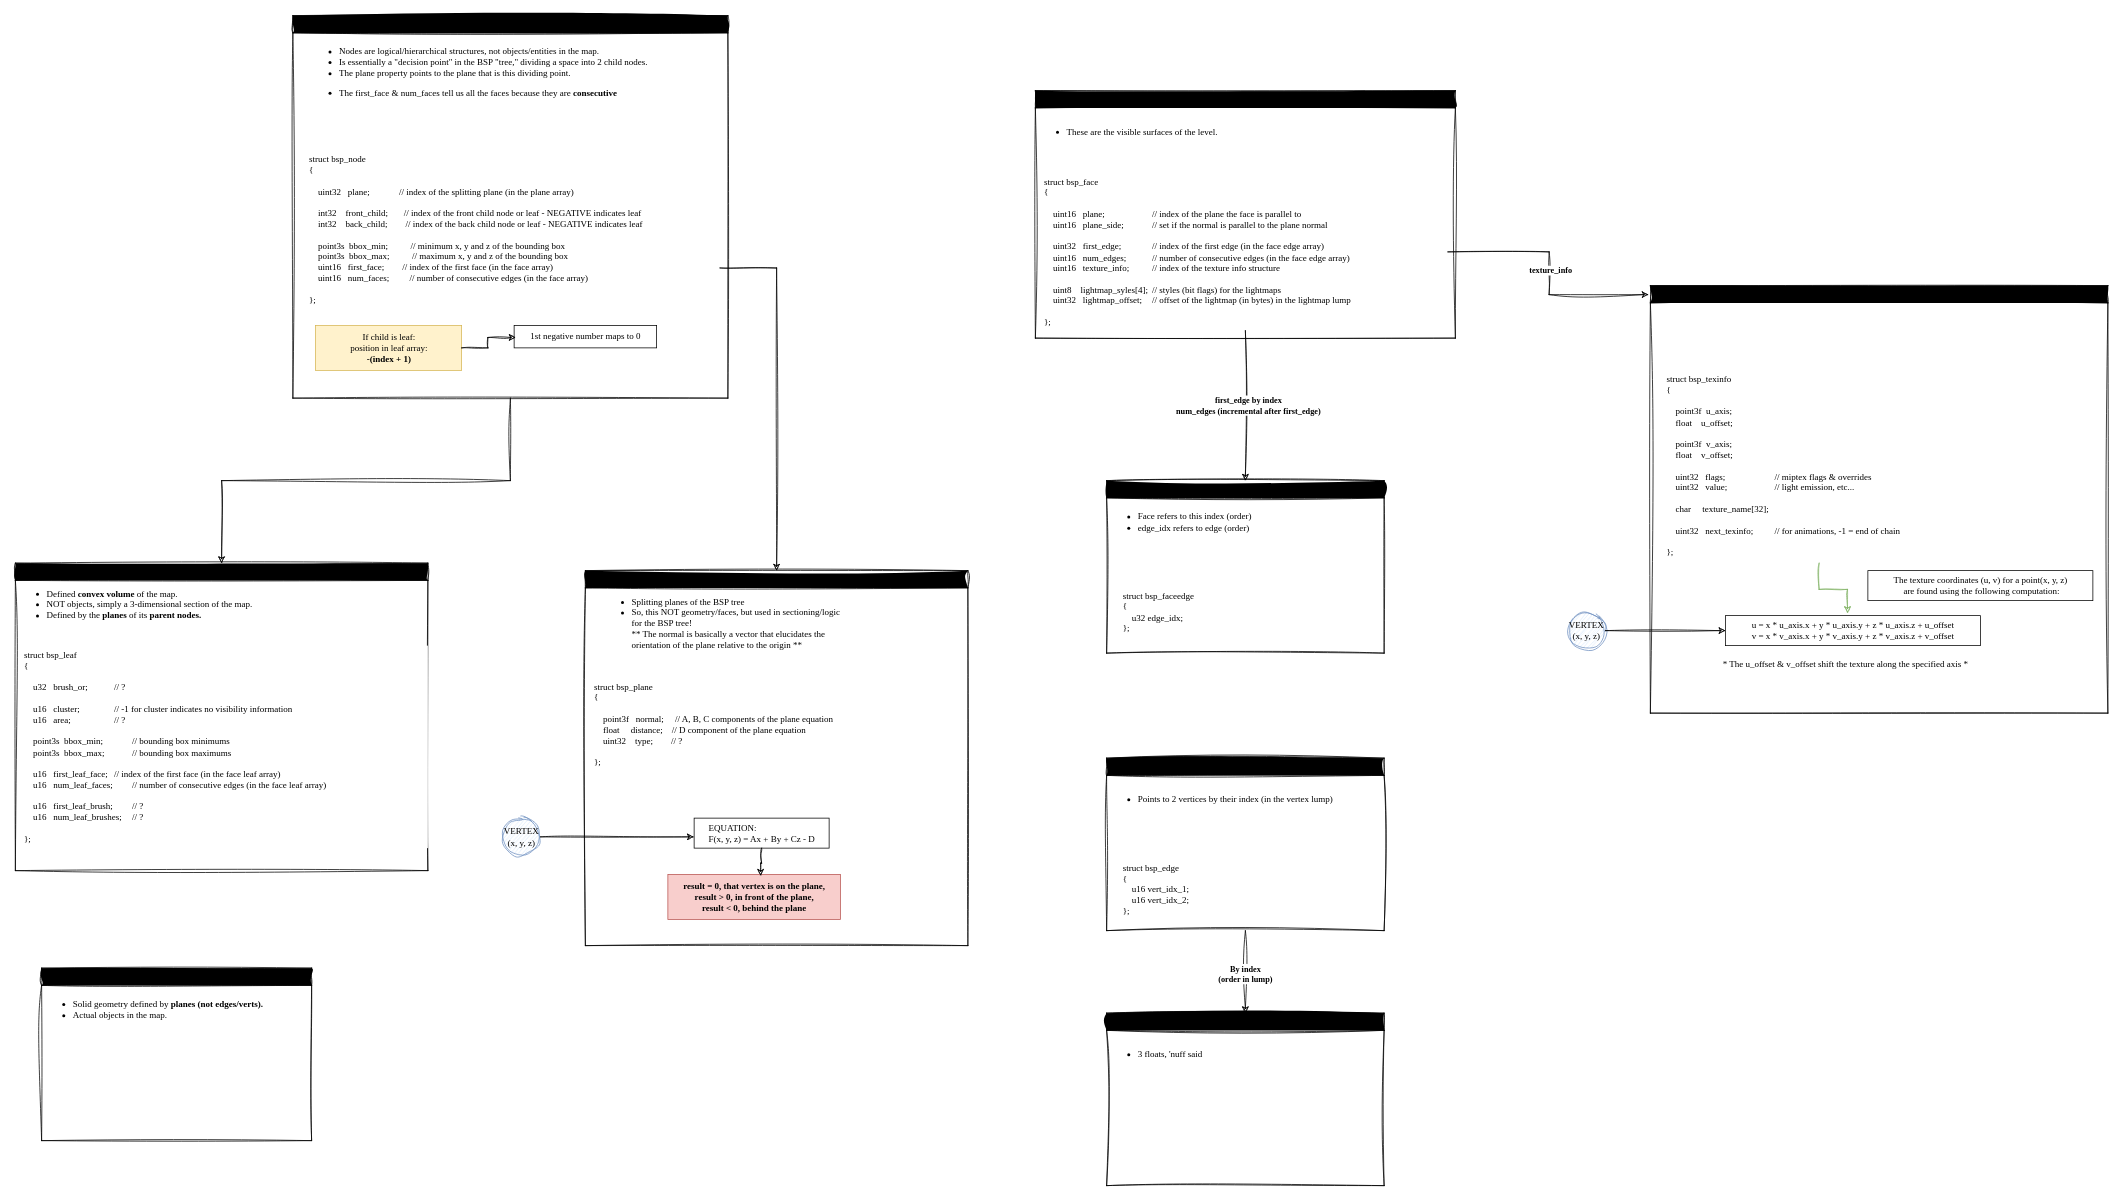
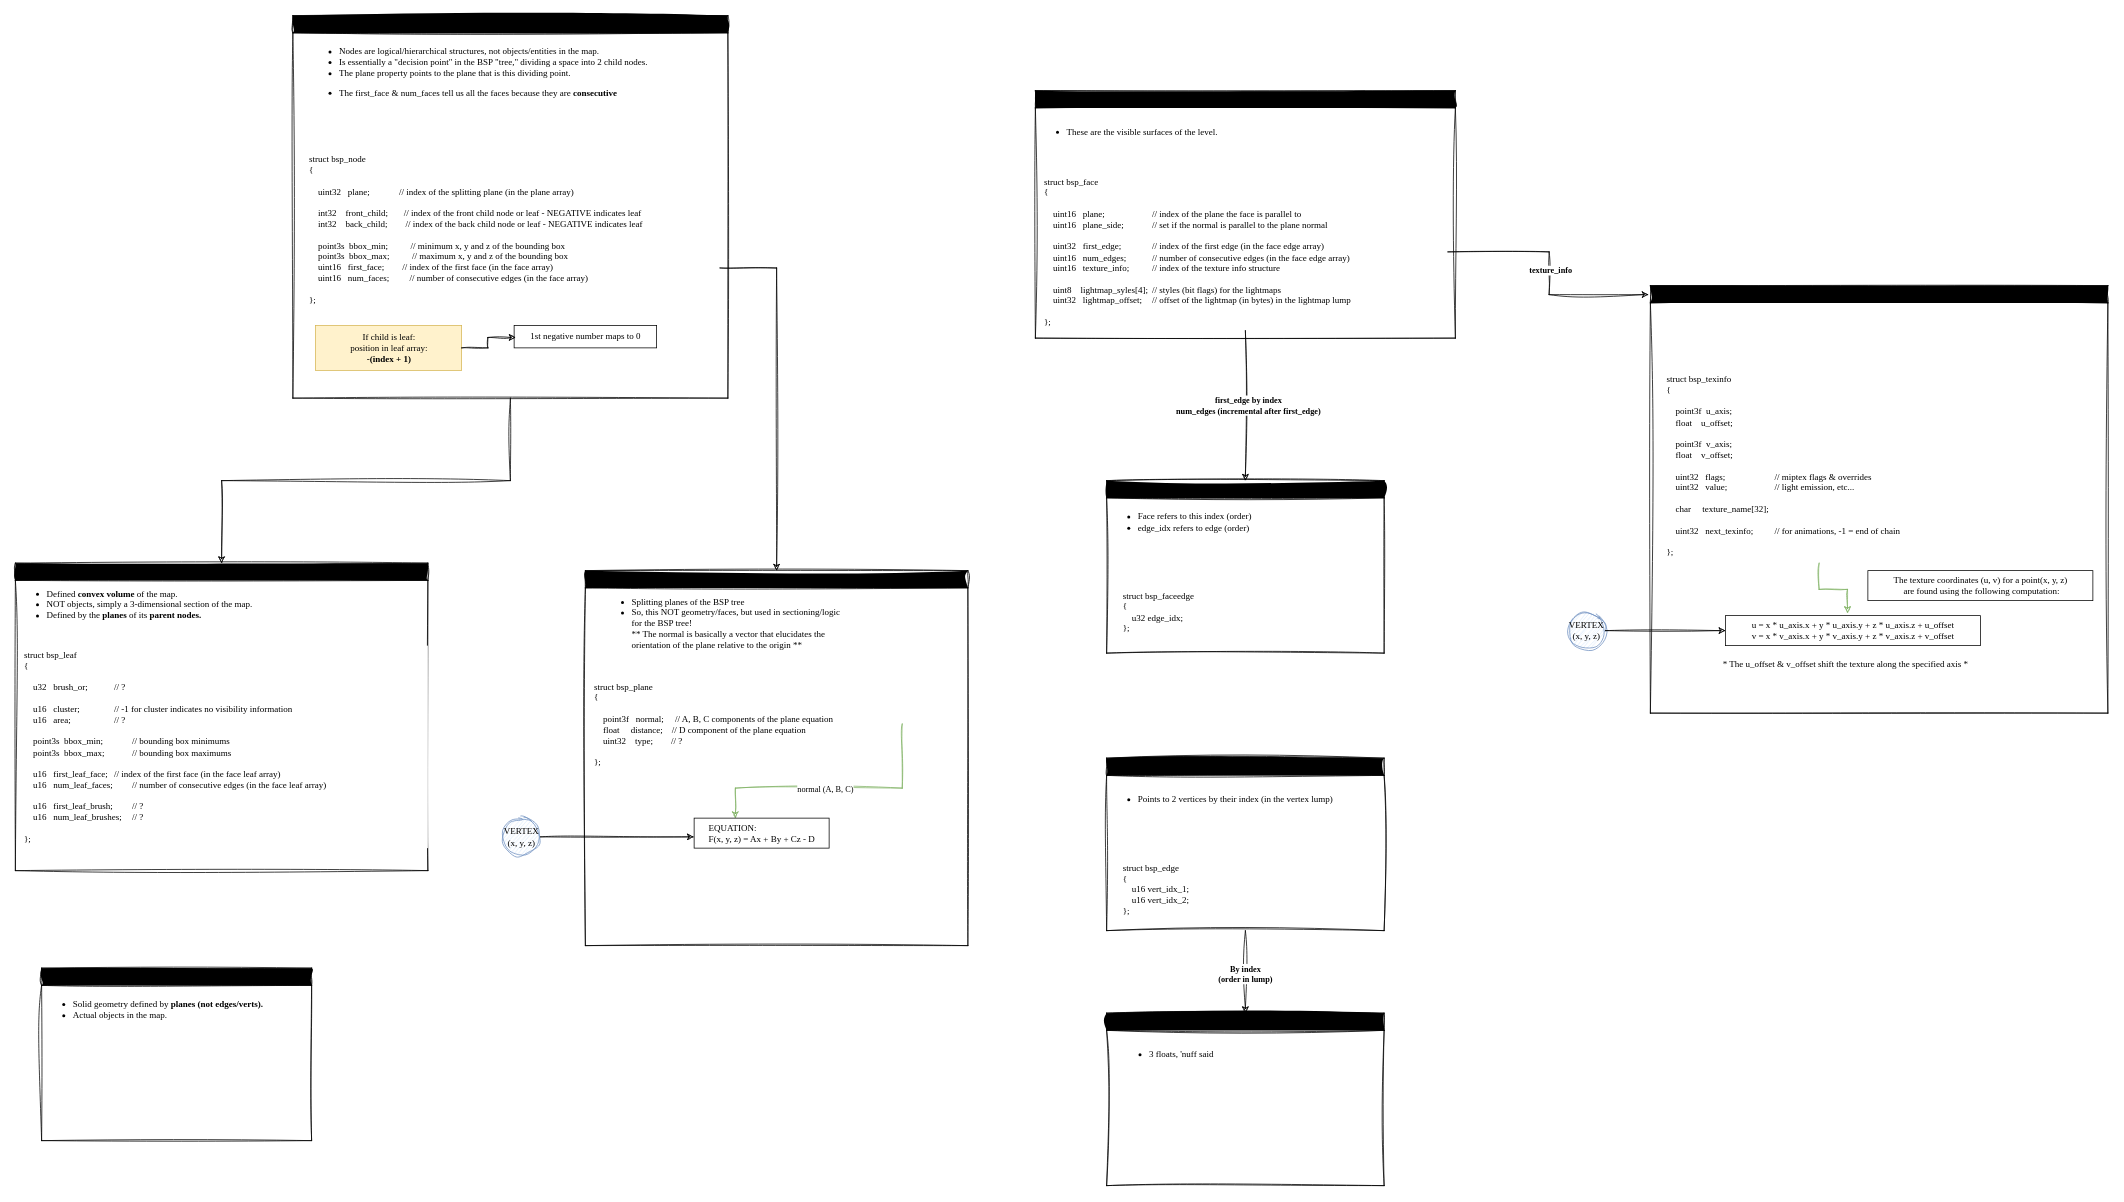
edge "struct bsp_plane { point3f normal; // A, B, C components of the plane equation float distance; // D component of the plane equation uint32 type; // ? };" -> "EQUATION: F(x, y, z) = Ax + By + Cz - D": added, label "normal (A, B, C)"
edge "EQUATION: F(x, y, z) = Ax + By + Cz - D" -> "result = 0, that vertex is on the plane, result > 0, in front of the plane, result < 0, behind the plane": removed
node "result = 0, that vertex is on the plane, result > 0, in front of the plane, result < 0, behind the plane": removed
node "3 floats, 'nuff said": moved (1170, 1054) -> (1182, 1054)
